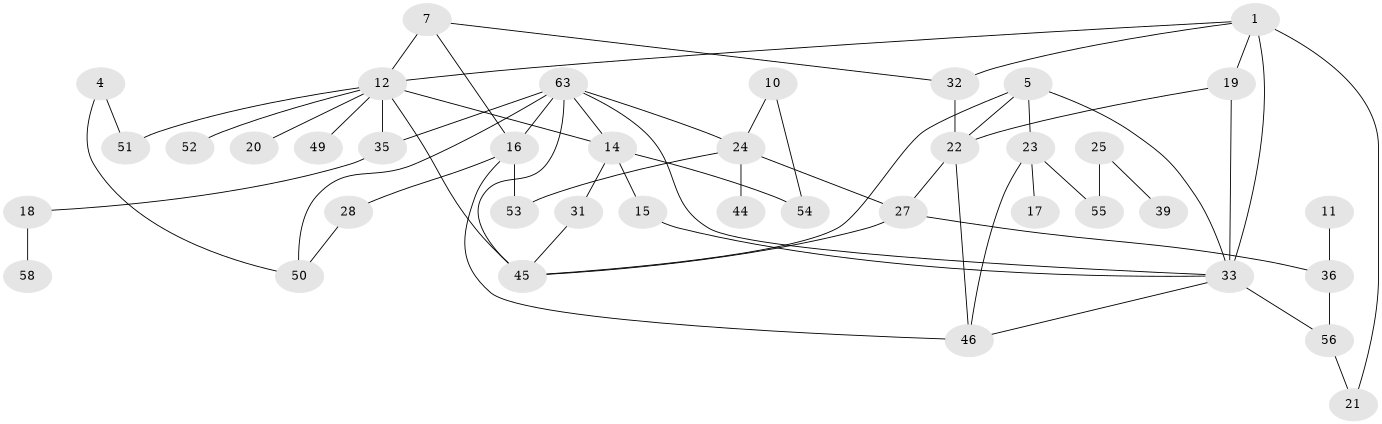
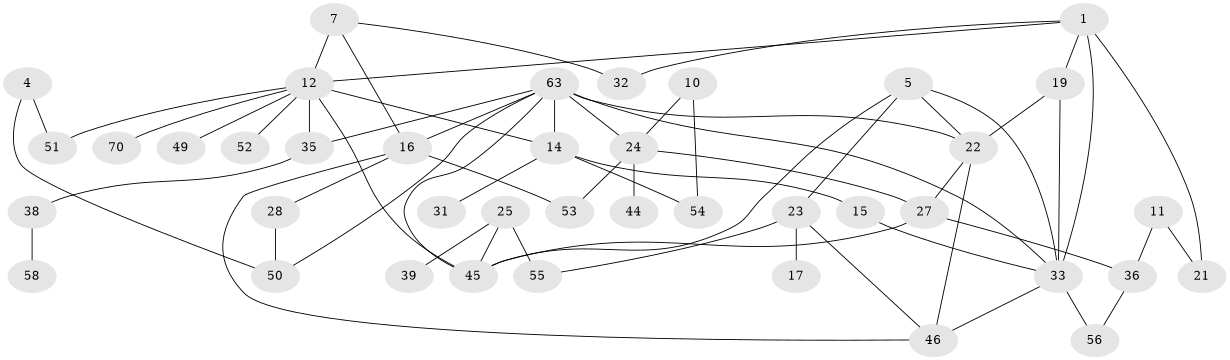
edge "32" -- "22": now "63" -- "22"
node "20": label "20" -> "70"
node "18": label "18" -> "38"
edge "31" -- "45": now "25" -- "45"
edge "56" -- "21": now "11" -- "21"
